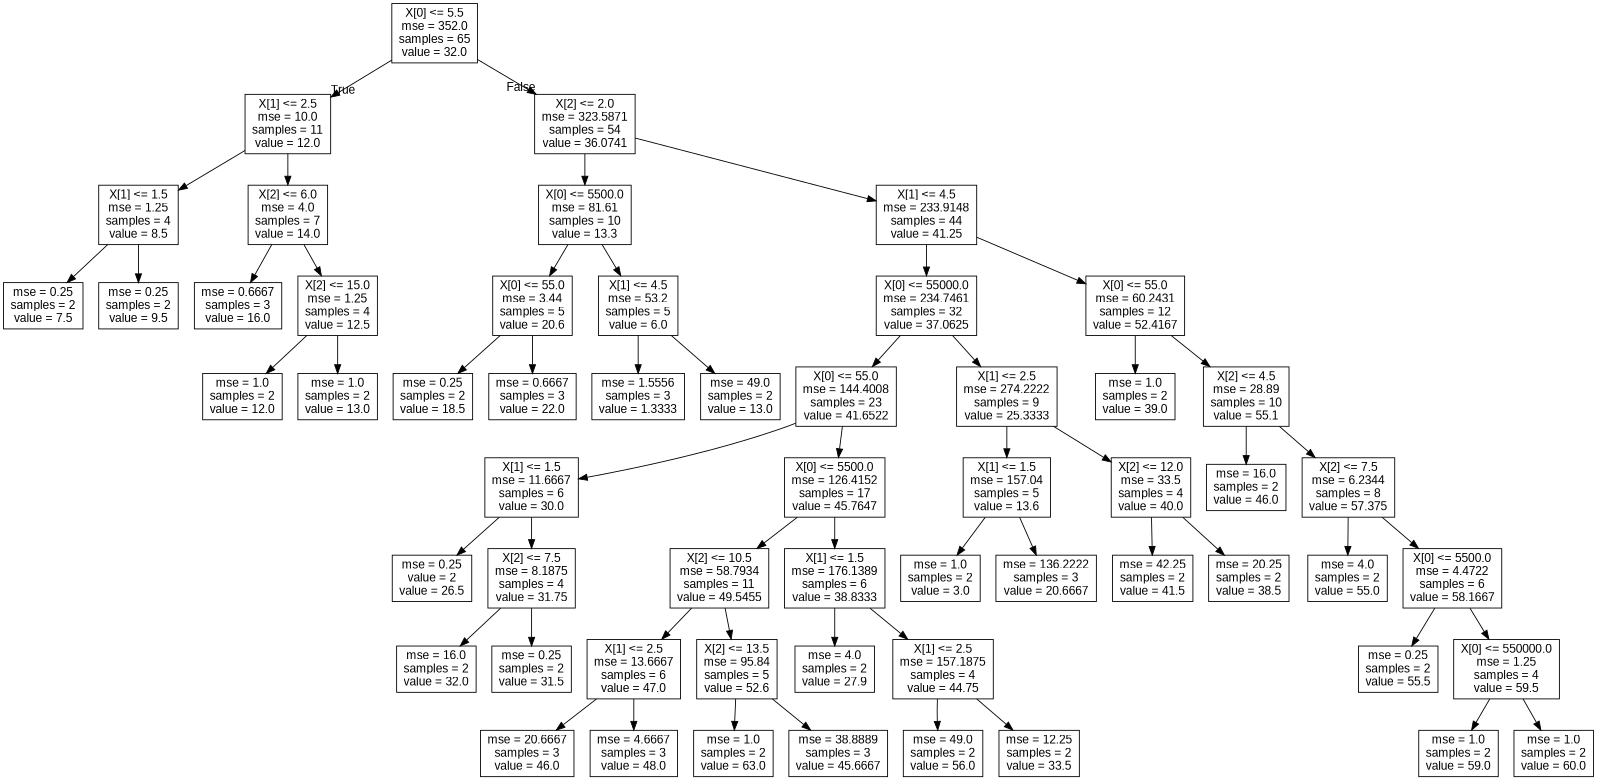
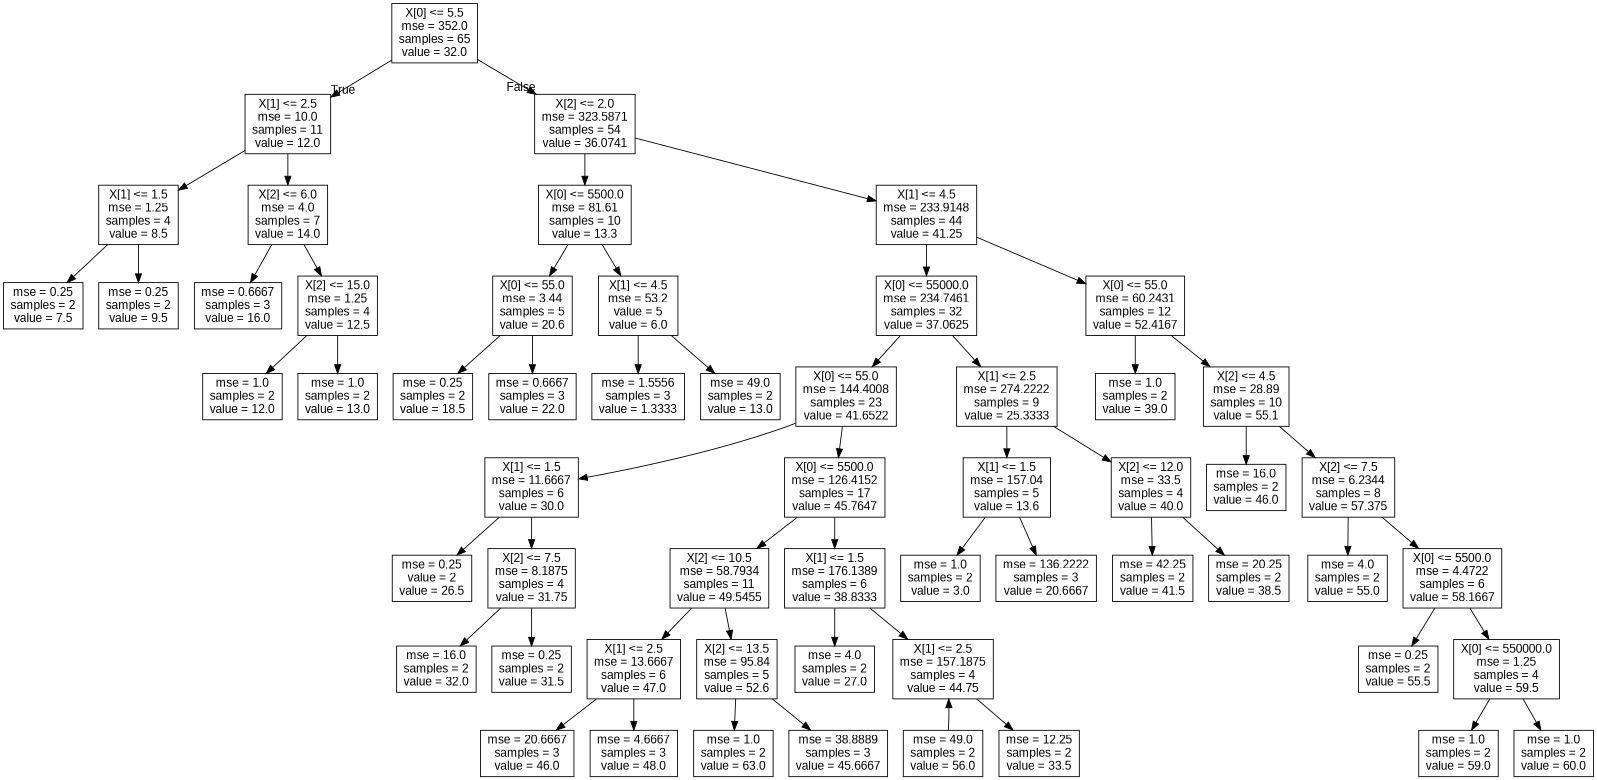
node "X[1] <= 4.5 mse = 53.2 samples = 5 value = 6.0": label "X[1] <= 4.5 mse = 53.2 samples = 5 value = 6.0" -> "X[1] <= 4.5 mse = 53.2 value = 5 value = 6.0"
node "mse = 4.0 samples = 2 value = 27.9": label "mse = 4.0 samples = 2 value = 27.9" -> "mse = 4.0 samples = 2 value = 27.0"
edge "X[1] <= 2.5 mse = 157.1875 samples = 4 value = 44.75" -> "mse = 49.0 samples = 2 value = 56.0": reversed
